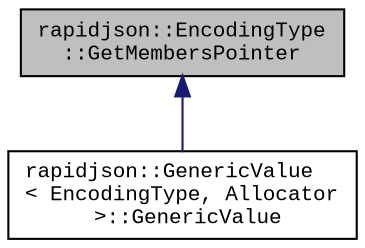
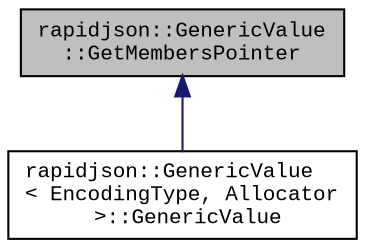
node "rapidjson::EncodingType ::GetMembersPointer": label "rapidjson::EncodingType ::GetMembersPointer" -> "rapidjson::GenericValue ::GetMembersPointer"
